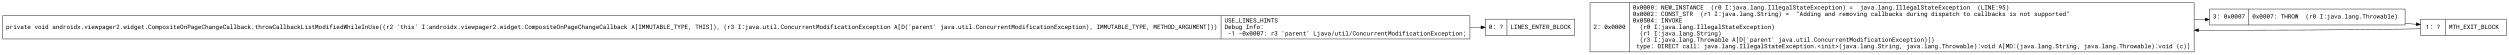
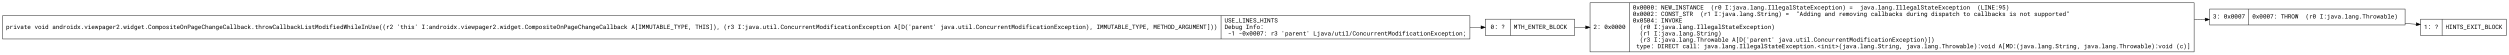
node "0: ?": text "LINES_ENTER_BLOCK" -> "MTH_ENTER_BLOCK"
node "1: ?": text "MTH_EXIT_BLOCK" -> "HINTS_EXIT_BLOCK"
edge "1: ?" -> "2: 0x0000": now "0: ?" -> "2: 0x0000"
